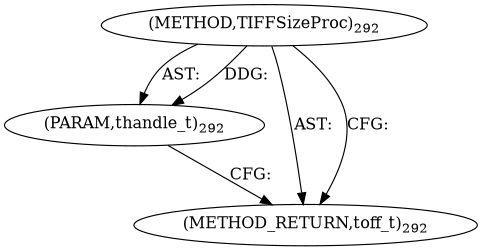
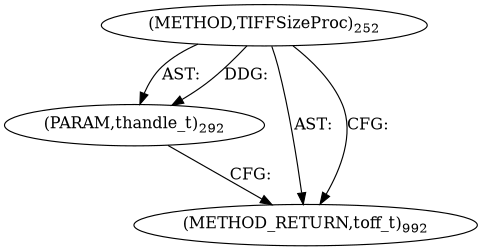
node "(METHOD,TIFFSizeProc)": text "292" -> "252"
node "(METHOD_RETURN,toff_t)": text "292" -> "992"
